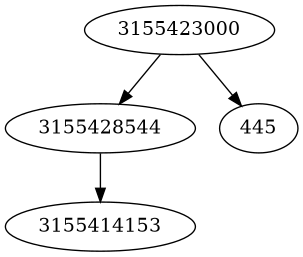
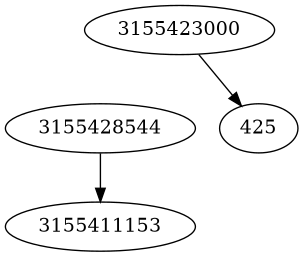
edge "3155423000" -> "3155428544": removed
node "445": label "445" -> "425"
node "3155414153": label "3155414153" -> "3155411153"
